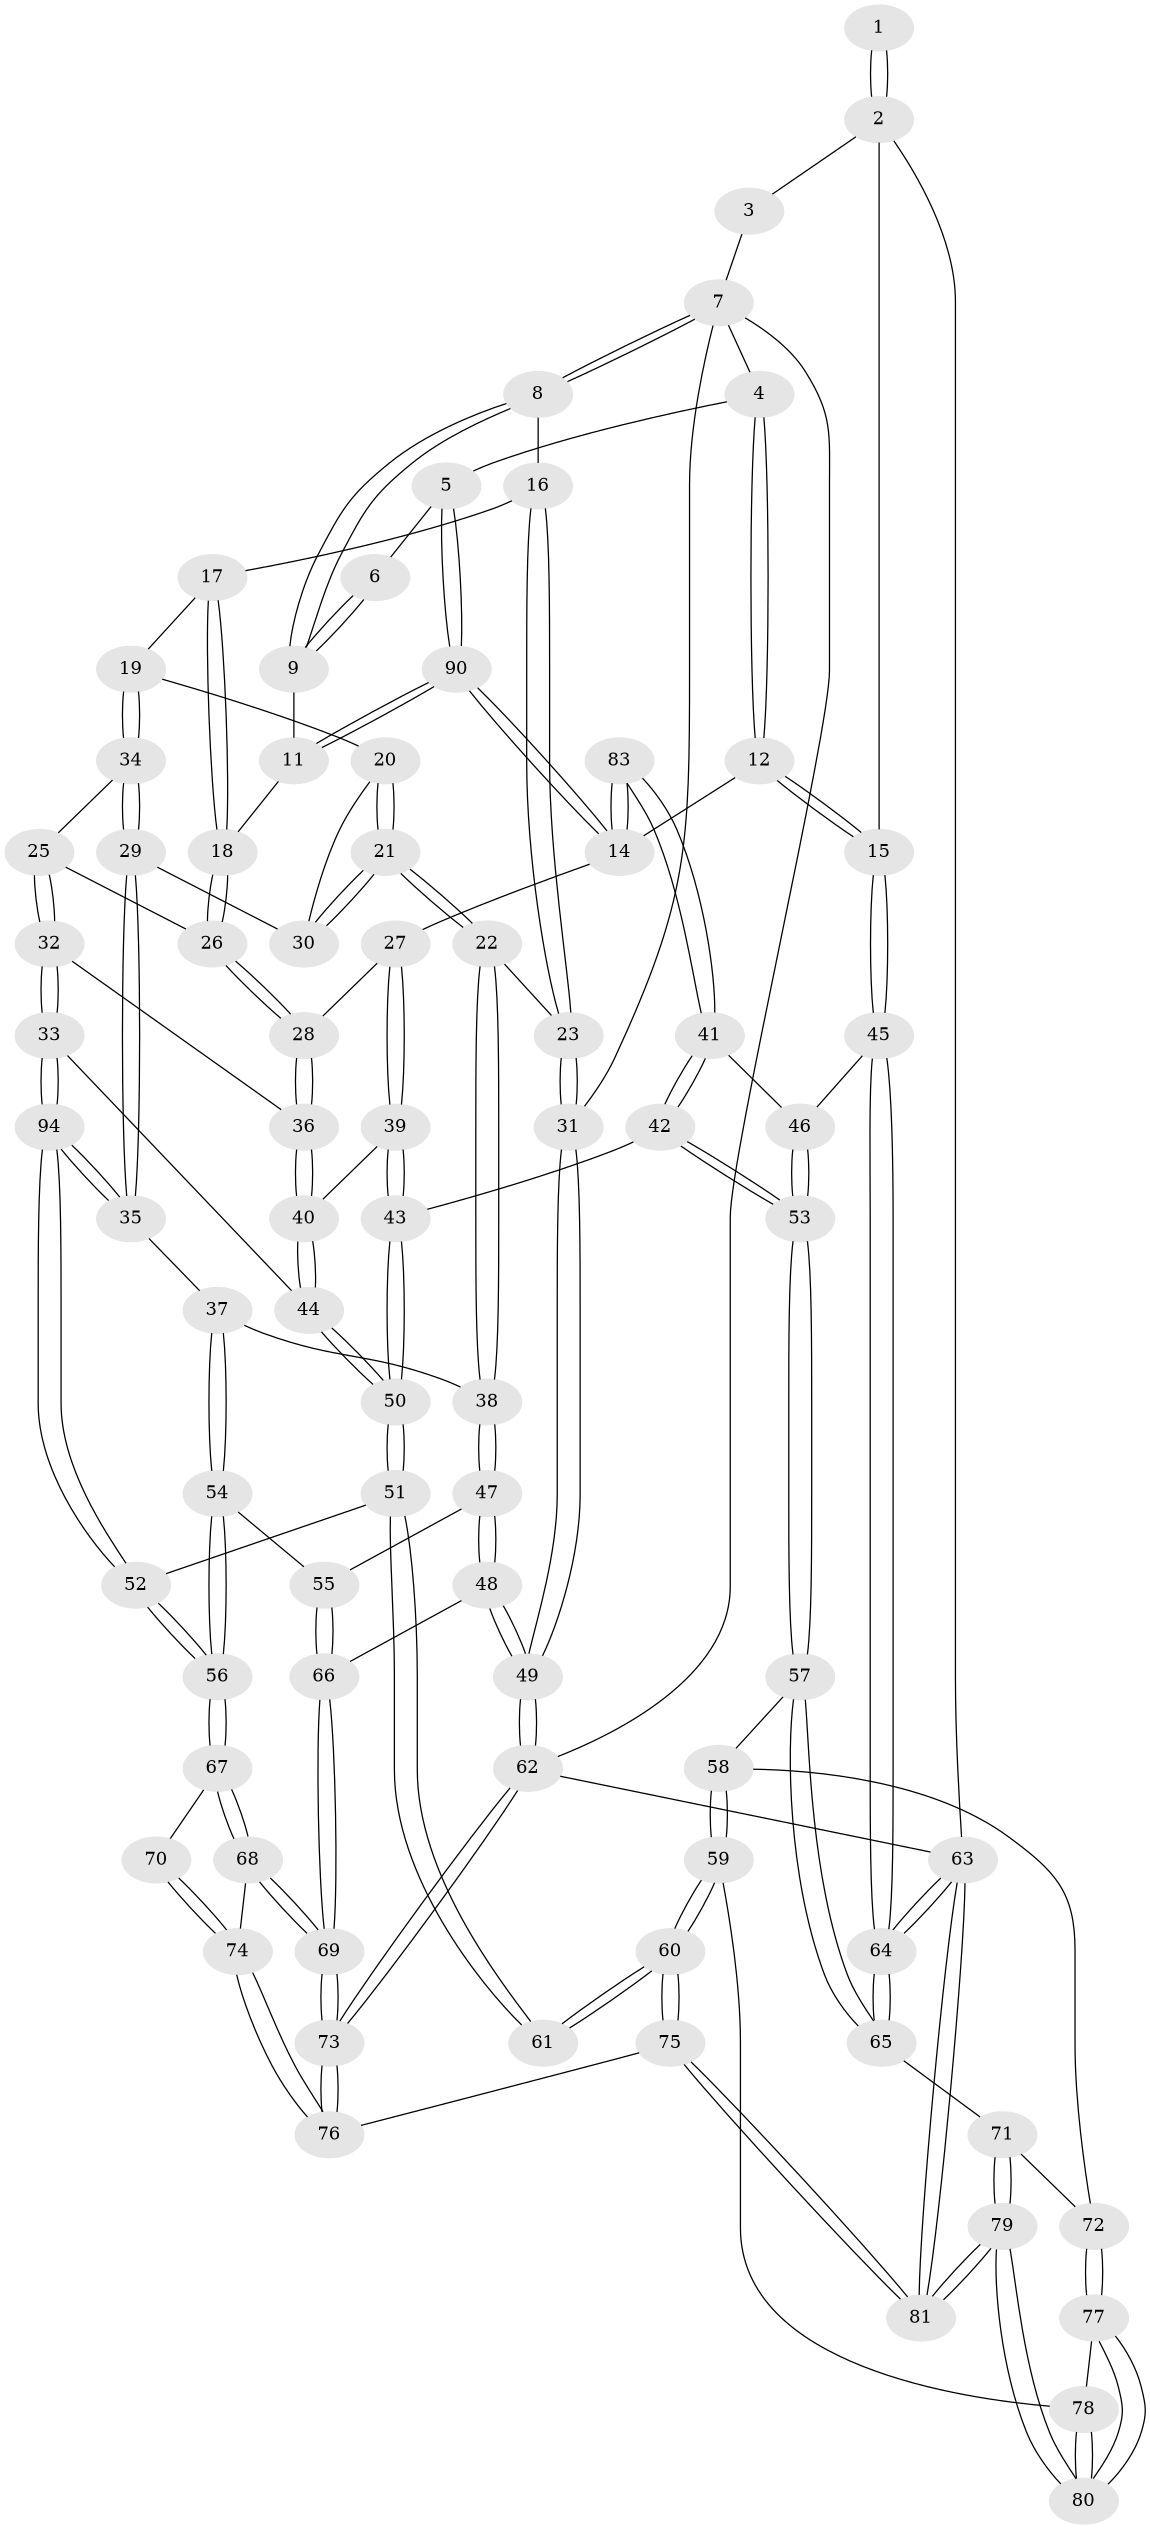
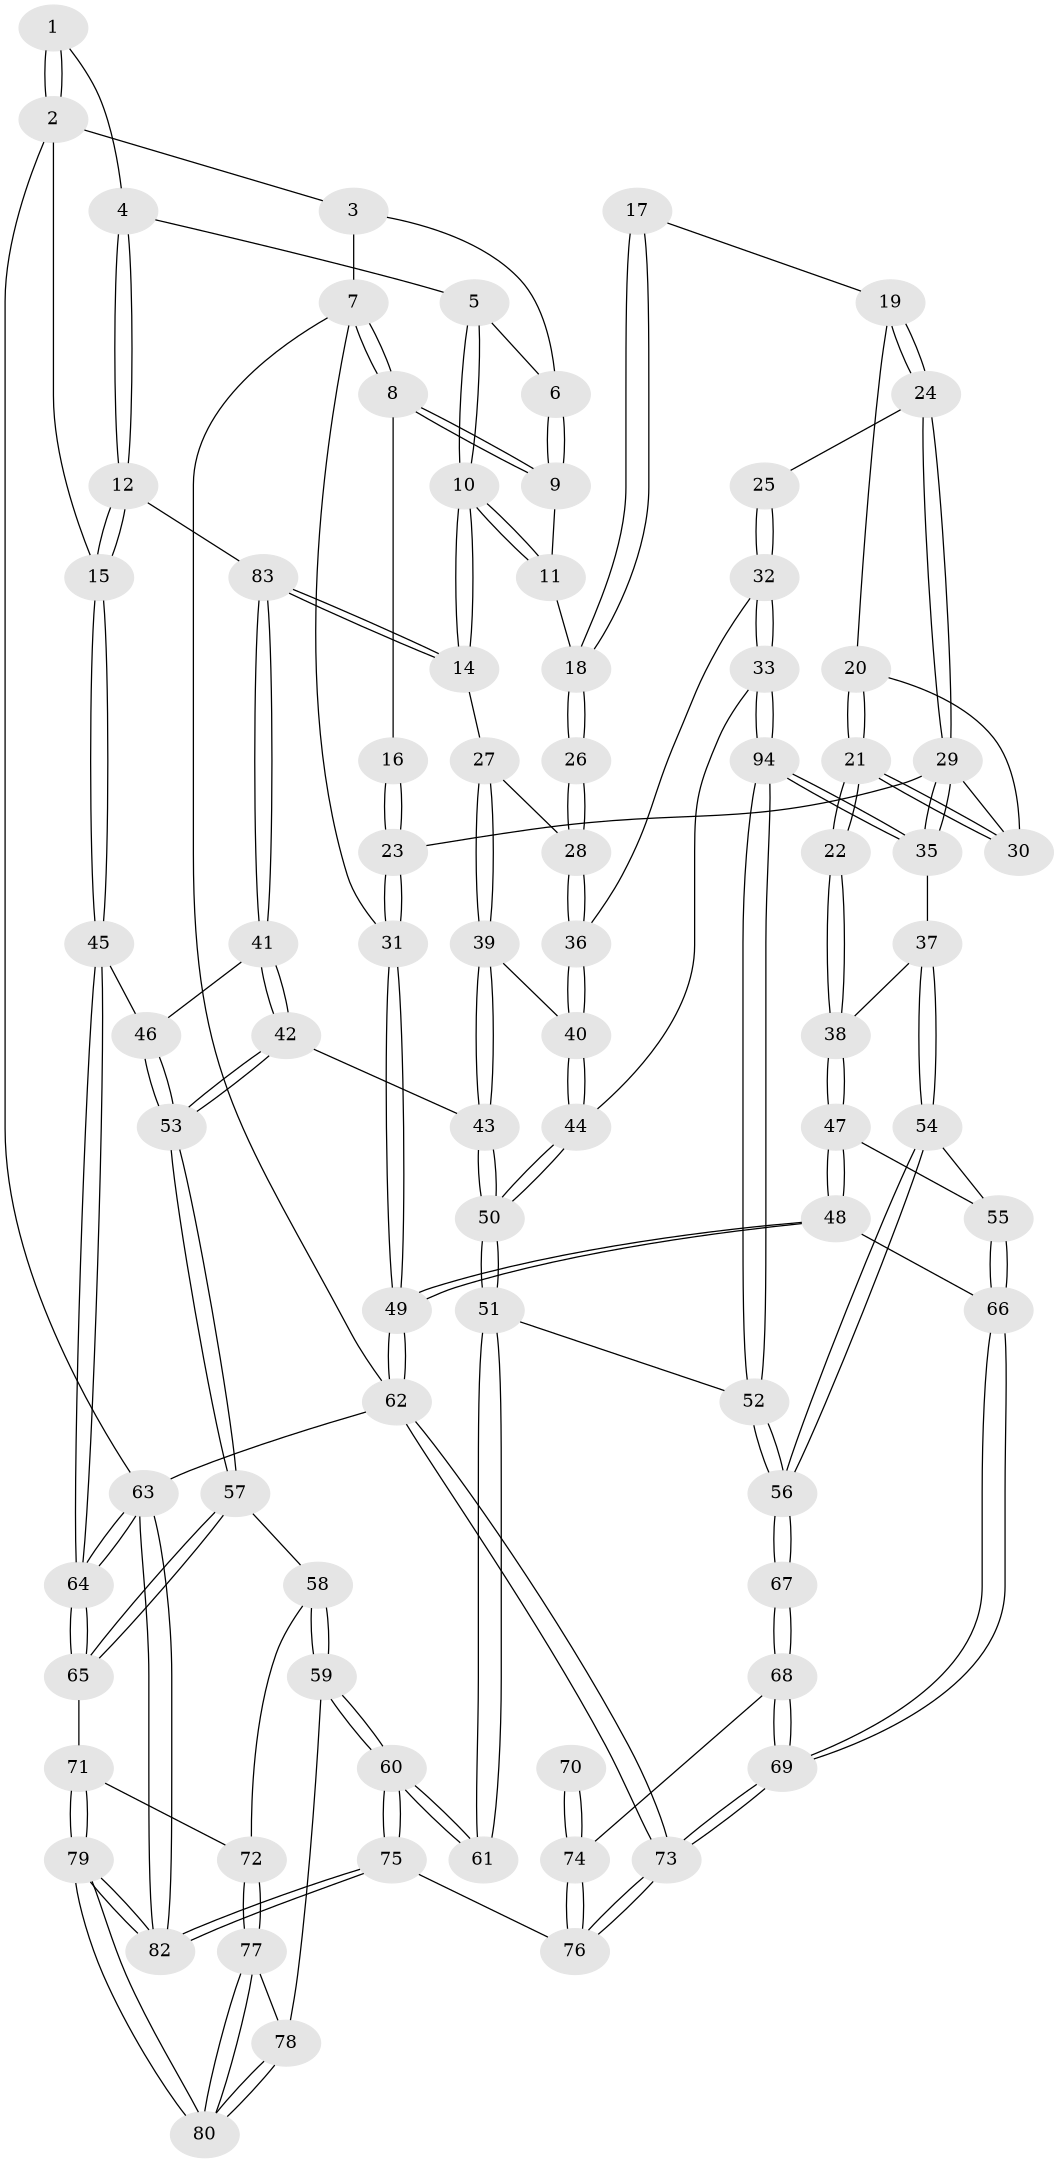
edge "3" -- "6": added
edge "7" -- "4": now "1" -- "4"
edge "16" -- "17": removed
node "90": label "90" -> "10"
node "34": label "34" -> "24"
edge "12" -- "14": now "12" -- "83"
edge "25" -- "26": removed
edge "22" -- "23": now "29" -- "23"
edge "67" -- "70": removed
node "81": label "81" -> "82"
